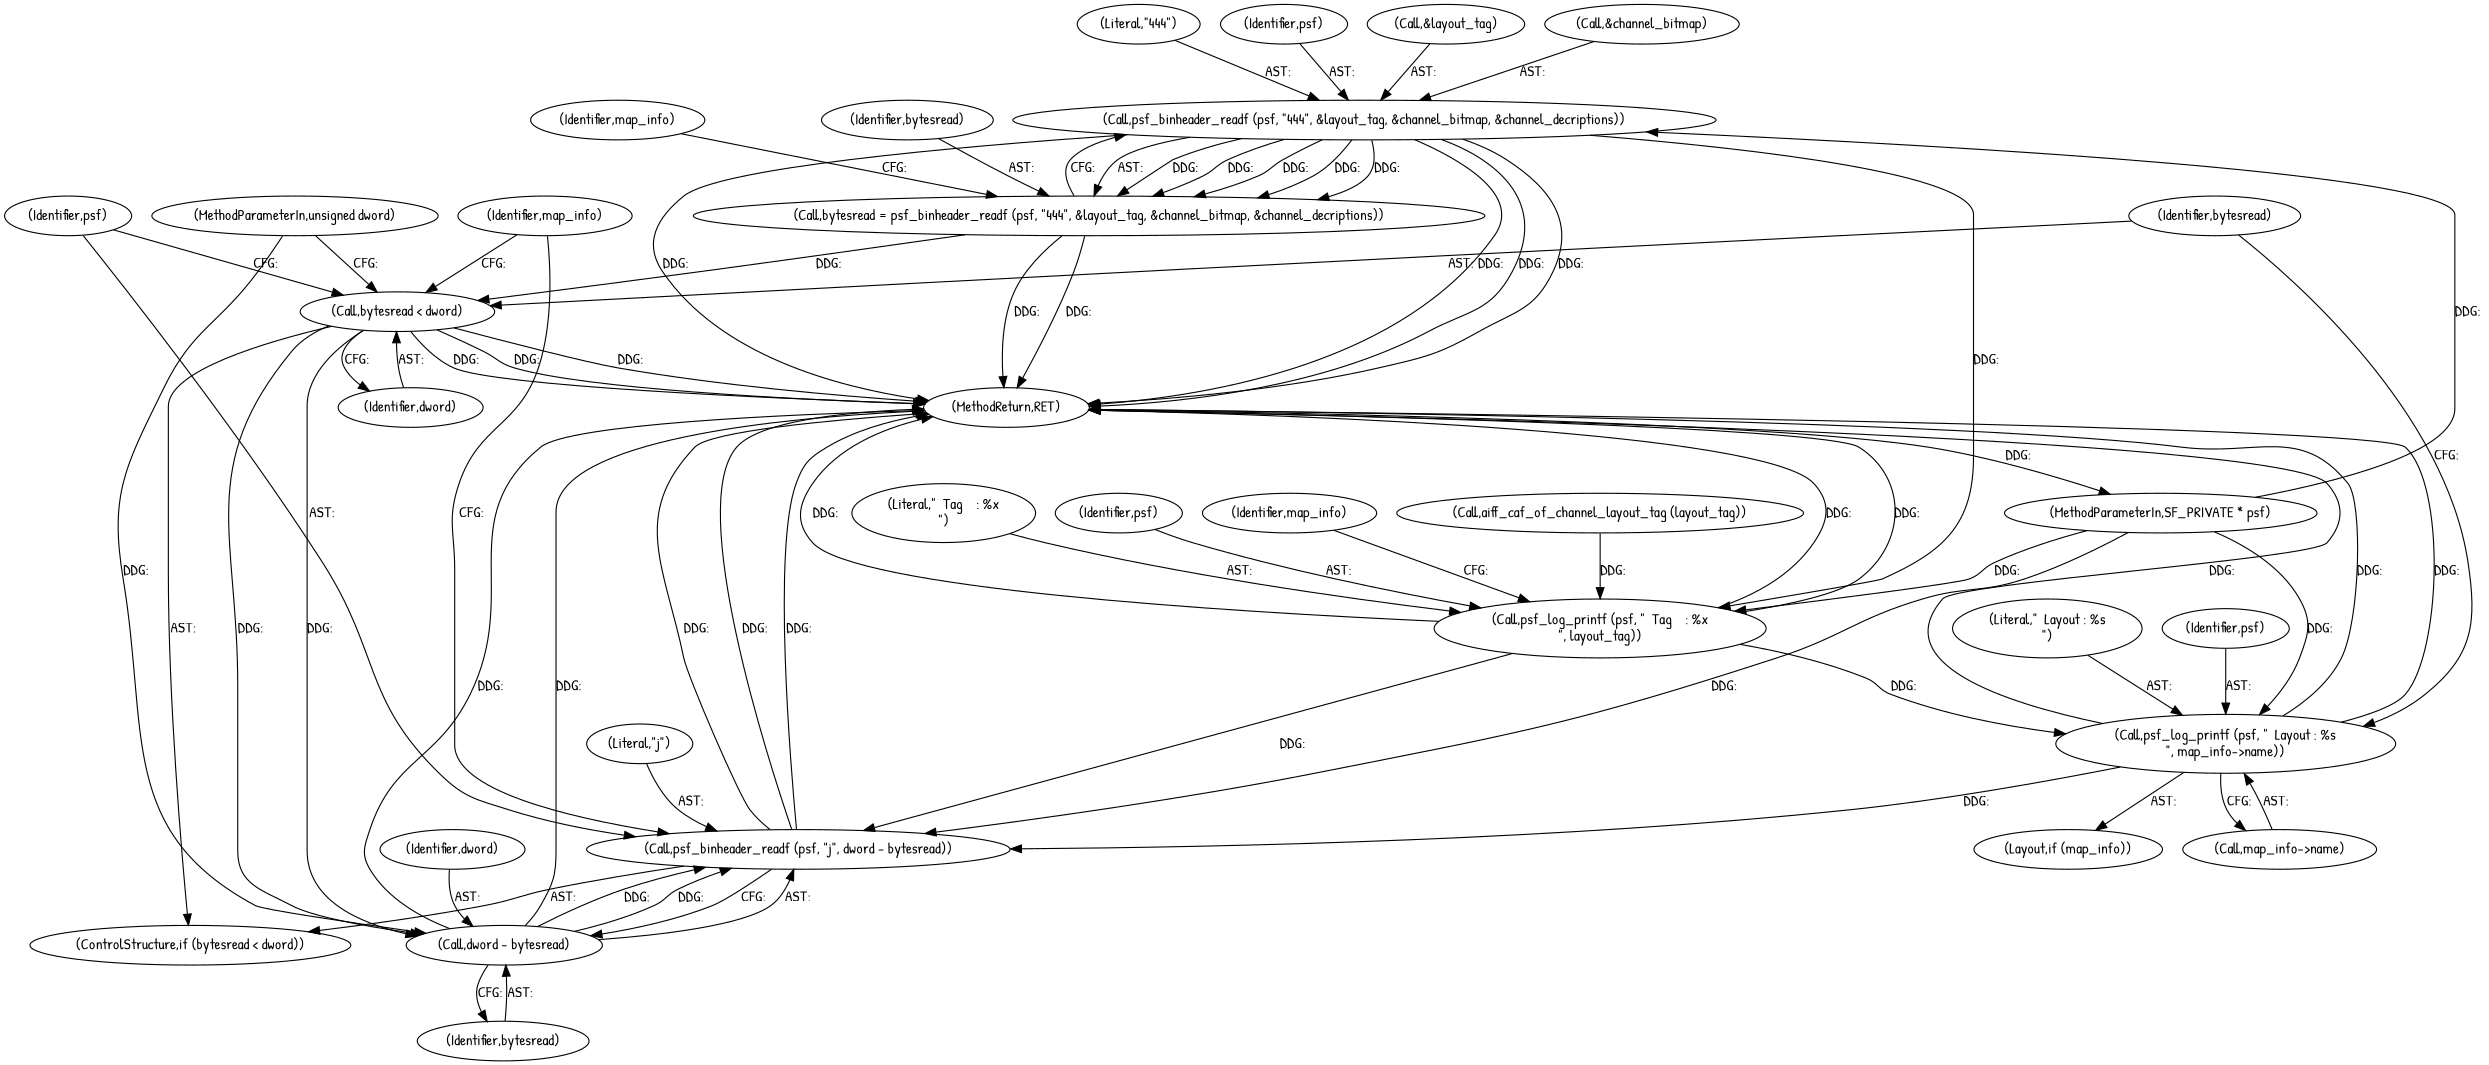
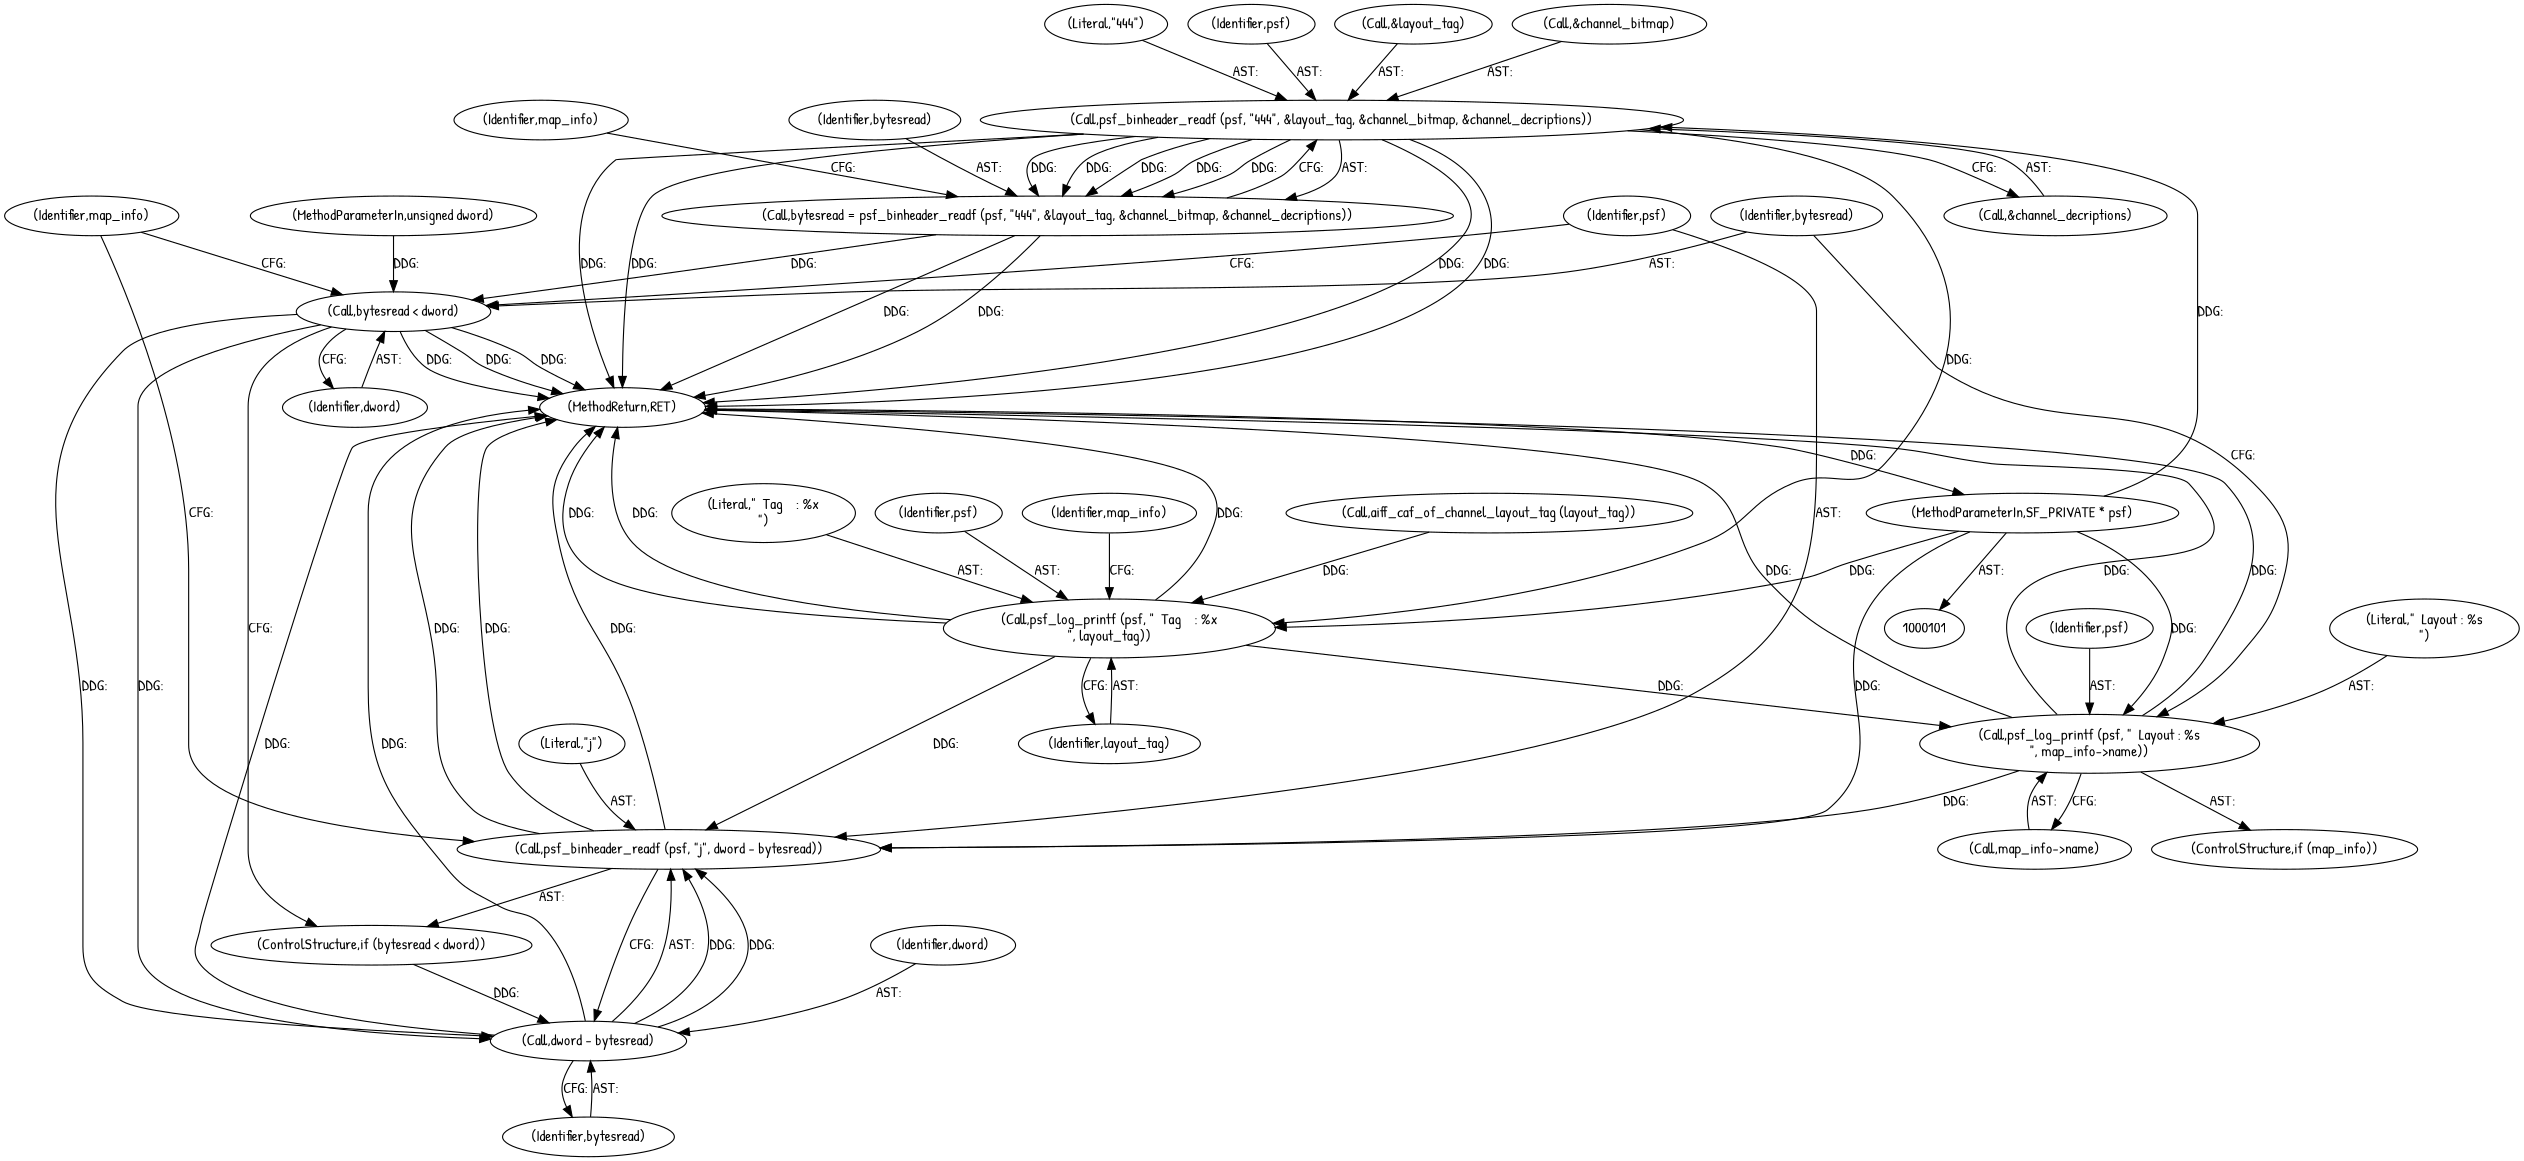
node "(Call,&channel_decriptions)": added
edge "(MethodParameterIn,unsigned dword)" -> "(Call,bytesread < dword)": label "CFG: " -> "DDG: "
edge "(Call,bytesread < dword)" -> "(ControlStructure,if (bytesread < dword))": label "AST: " -> "CFG: "
node "1000101": added
edge "(MethodParameterIn,unsigned dword)" -> "(Call,dword - bytesread)": now "(ControlStructure,if (bytesread < dword))" -> "(Call,dword - bytesread)"
node "(Identifier,layout_tag)": added
node "(Layout,if (map_info))": label "(Layout,if (map_info))" -> "(ControlStructure,if (map_info))"
